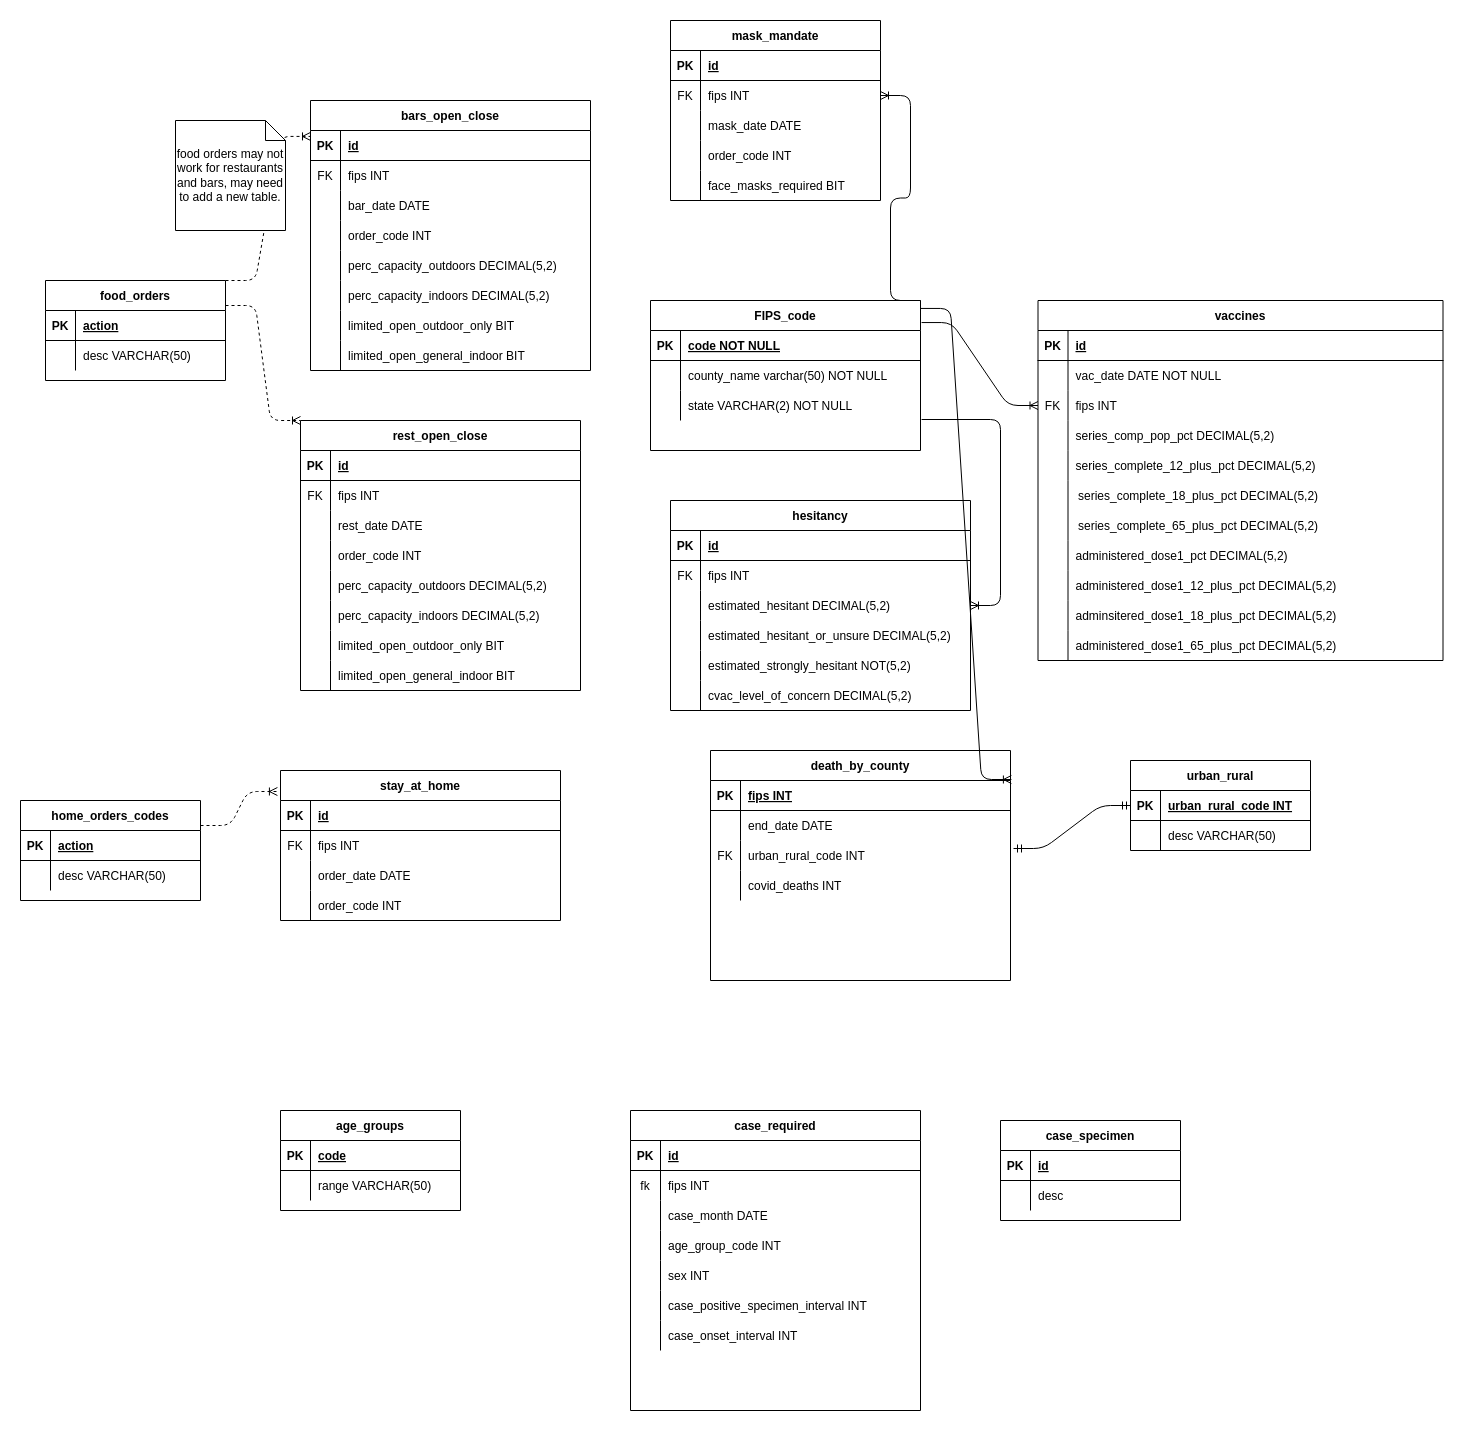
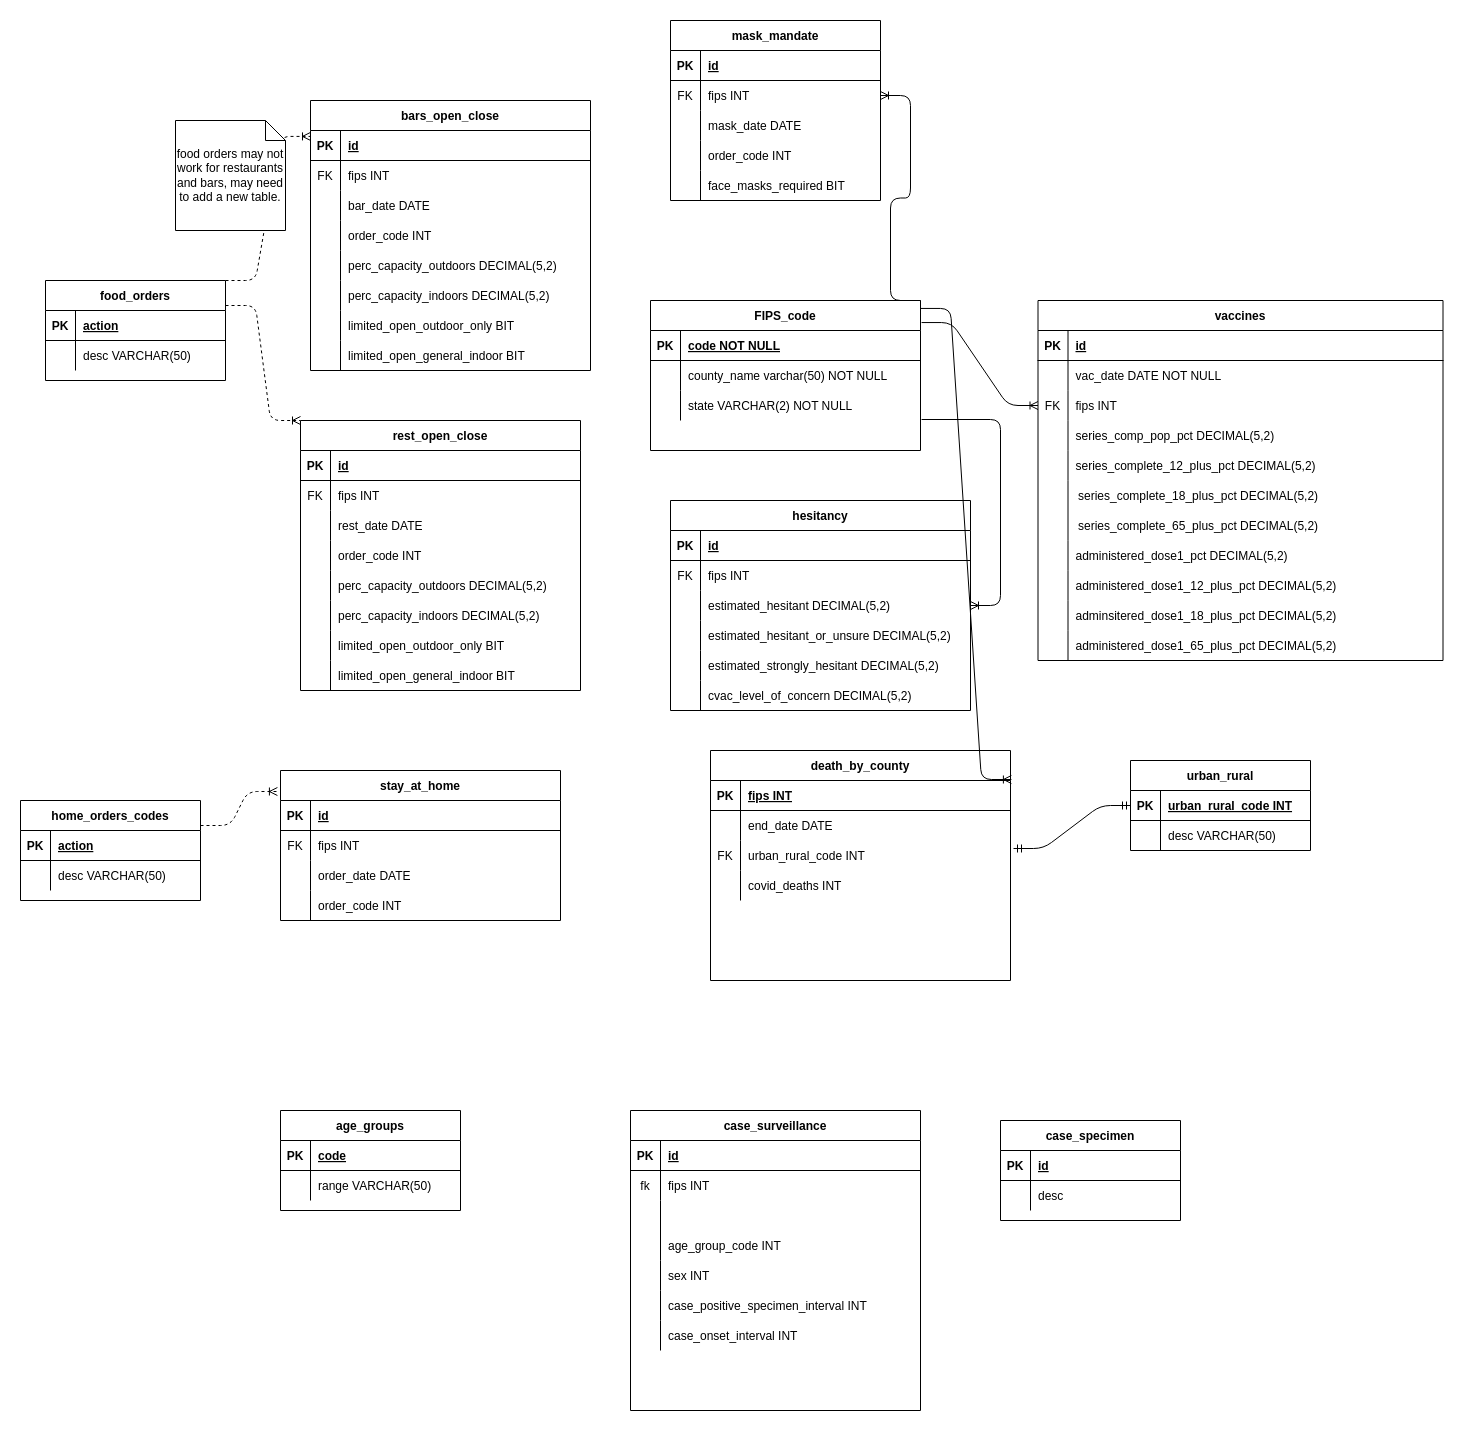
node "estimated_strongly_hesitant NOT(5,2)": label "estimated_strongly_hesitant NOT(5,2)" -> "estimated_strongly_hesitant DECIMAL(5,2)"
node "case_required": label "case_required" -> "case_surveillance"
node "case_month DATE": removed
